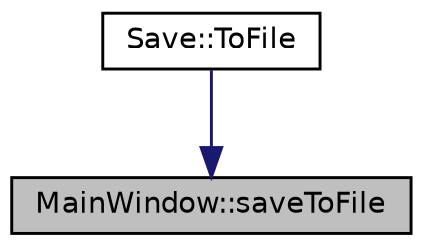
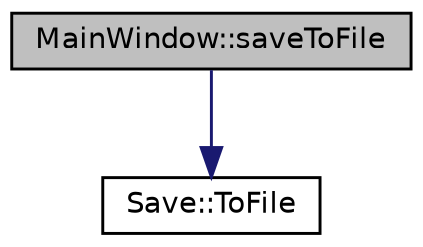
edge "Save::ToFile" -> "MainWindow::saveToFile": reversed
